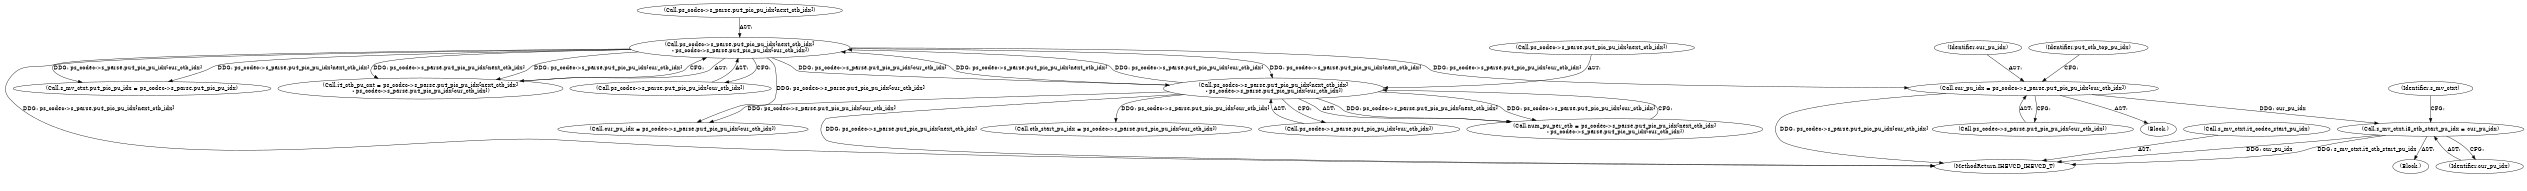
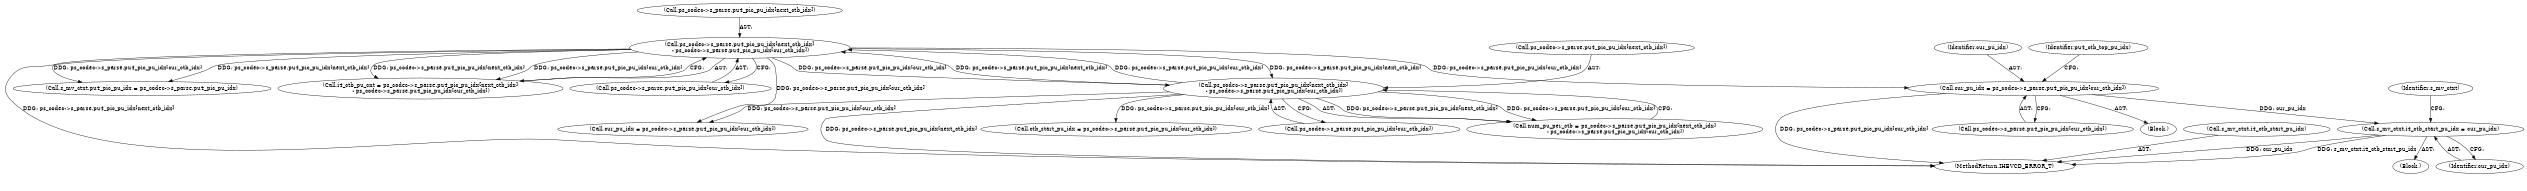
node "(Call,s_mv_ctxt.i4_codec_start_pu_idx)": label "(Call,s_mv_ctxt.i4_codec_start_pu_idx)" -> "(Call,s_mv_ctxt.i4_ctb_start_pu_idx)"
node "(Call,s_mv_ctxt.i8_ctb_start_pu_idx = cur_pu_idx)": label "(Call,s_mv_ctxt.i8_ctb_start_pu_idx = cur_pu_idx)" -> "(Call,s_mv_ctxt.i4_ctb_start_pu_idx = cur_pu_idx)"
node "(MethodReturn,IHEVCD_IHEVCD_T)": label "(MethodReturn,IHEVCD_IHEVCD_T)" -> "(MethodReturn,IHEVCD_ERROR_T)"
